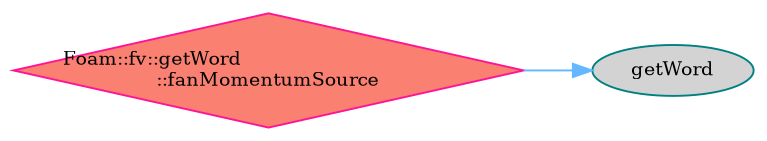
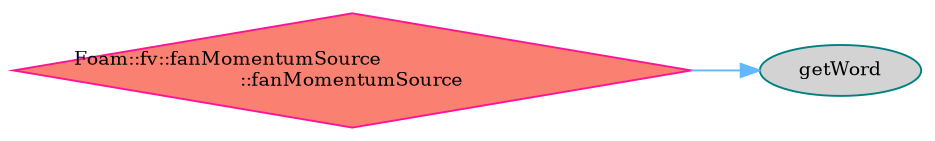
node "Foam::fv::getWord ::fanMomentumSource": label "Foam::fv::getWord ::fanMomentumSource" -> "Foam::fv::fanMomentumSource ::fanMomentumSource"
